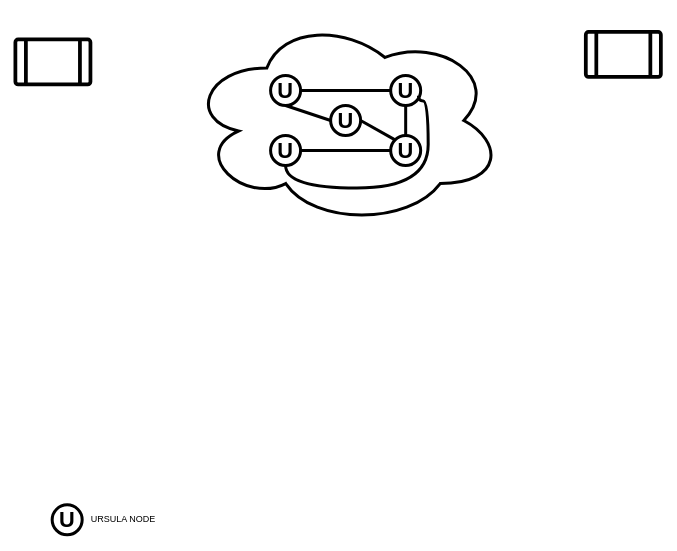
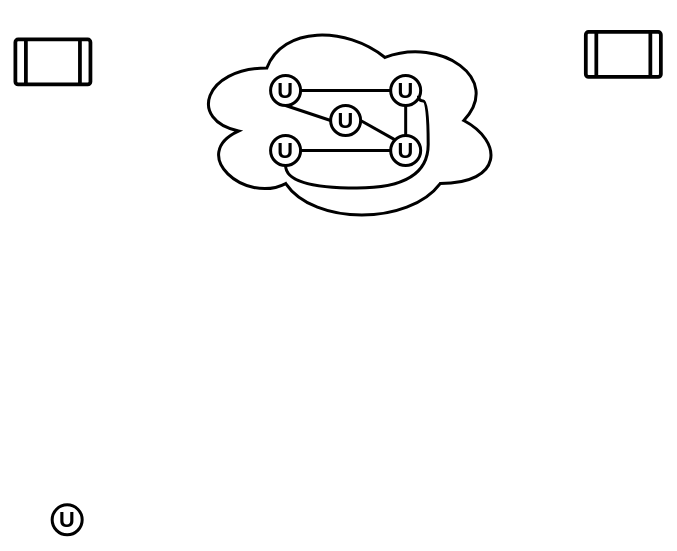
node "URSULA NODE": removed
